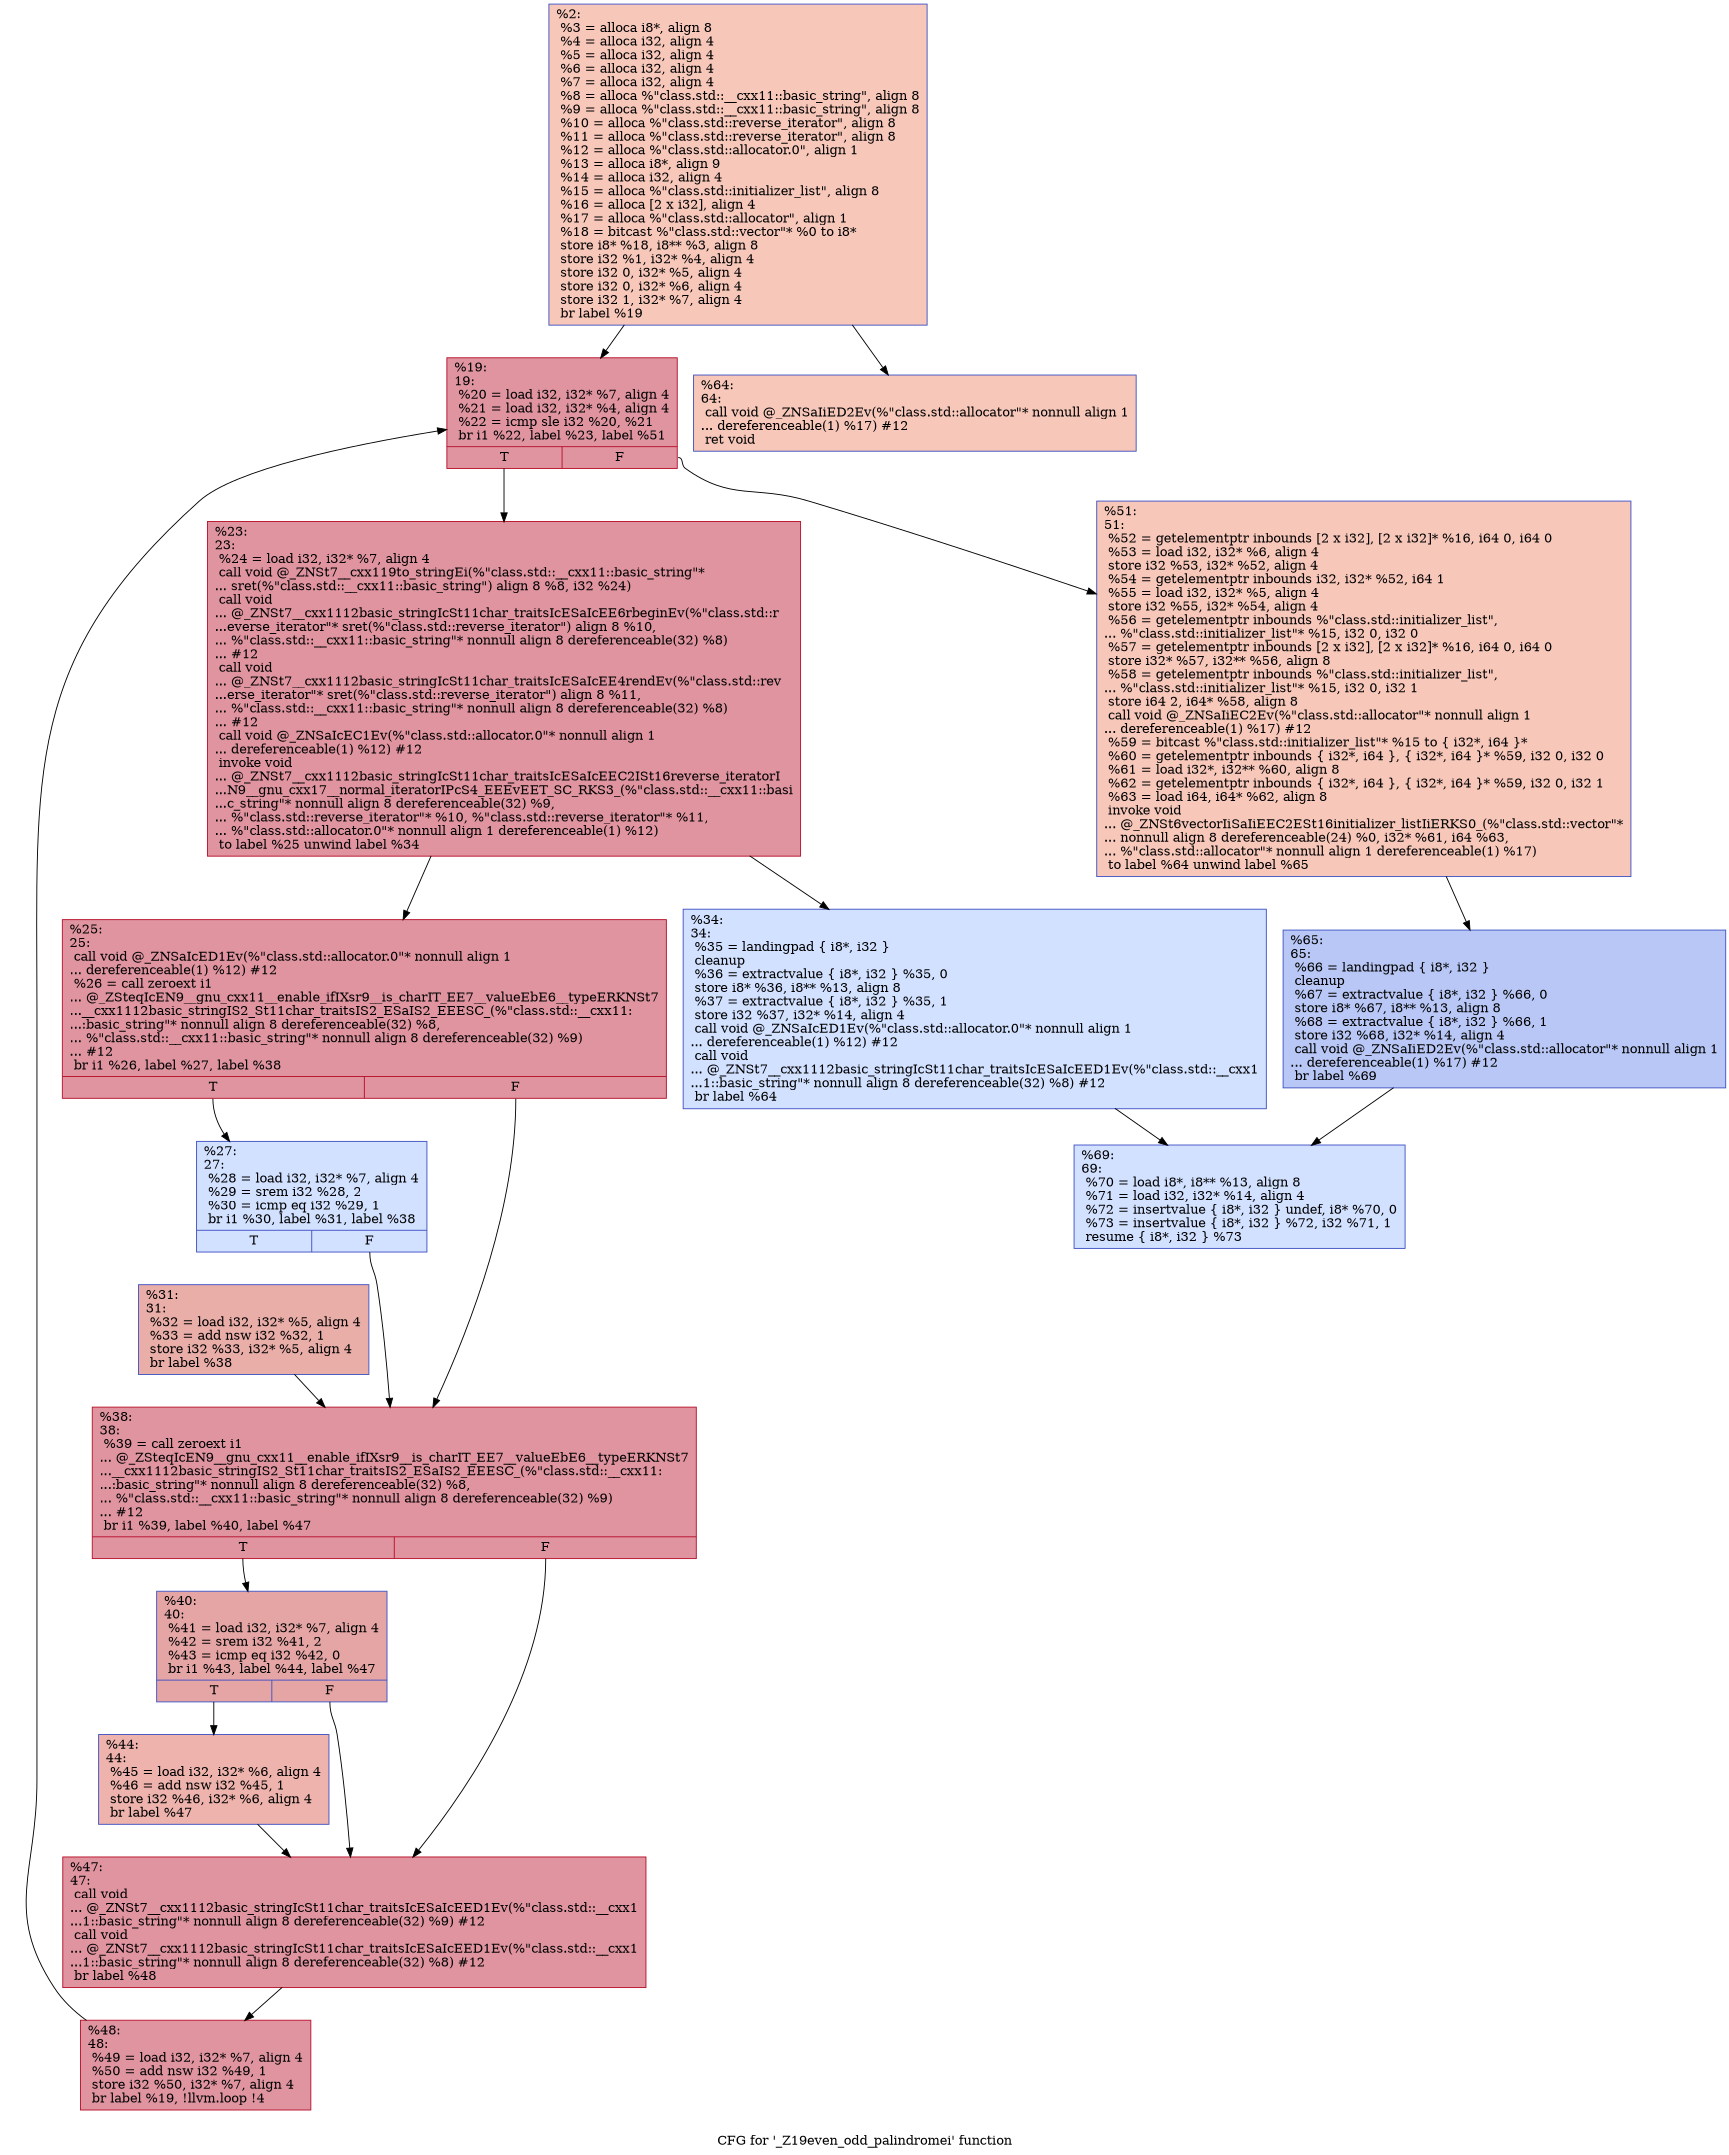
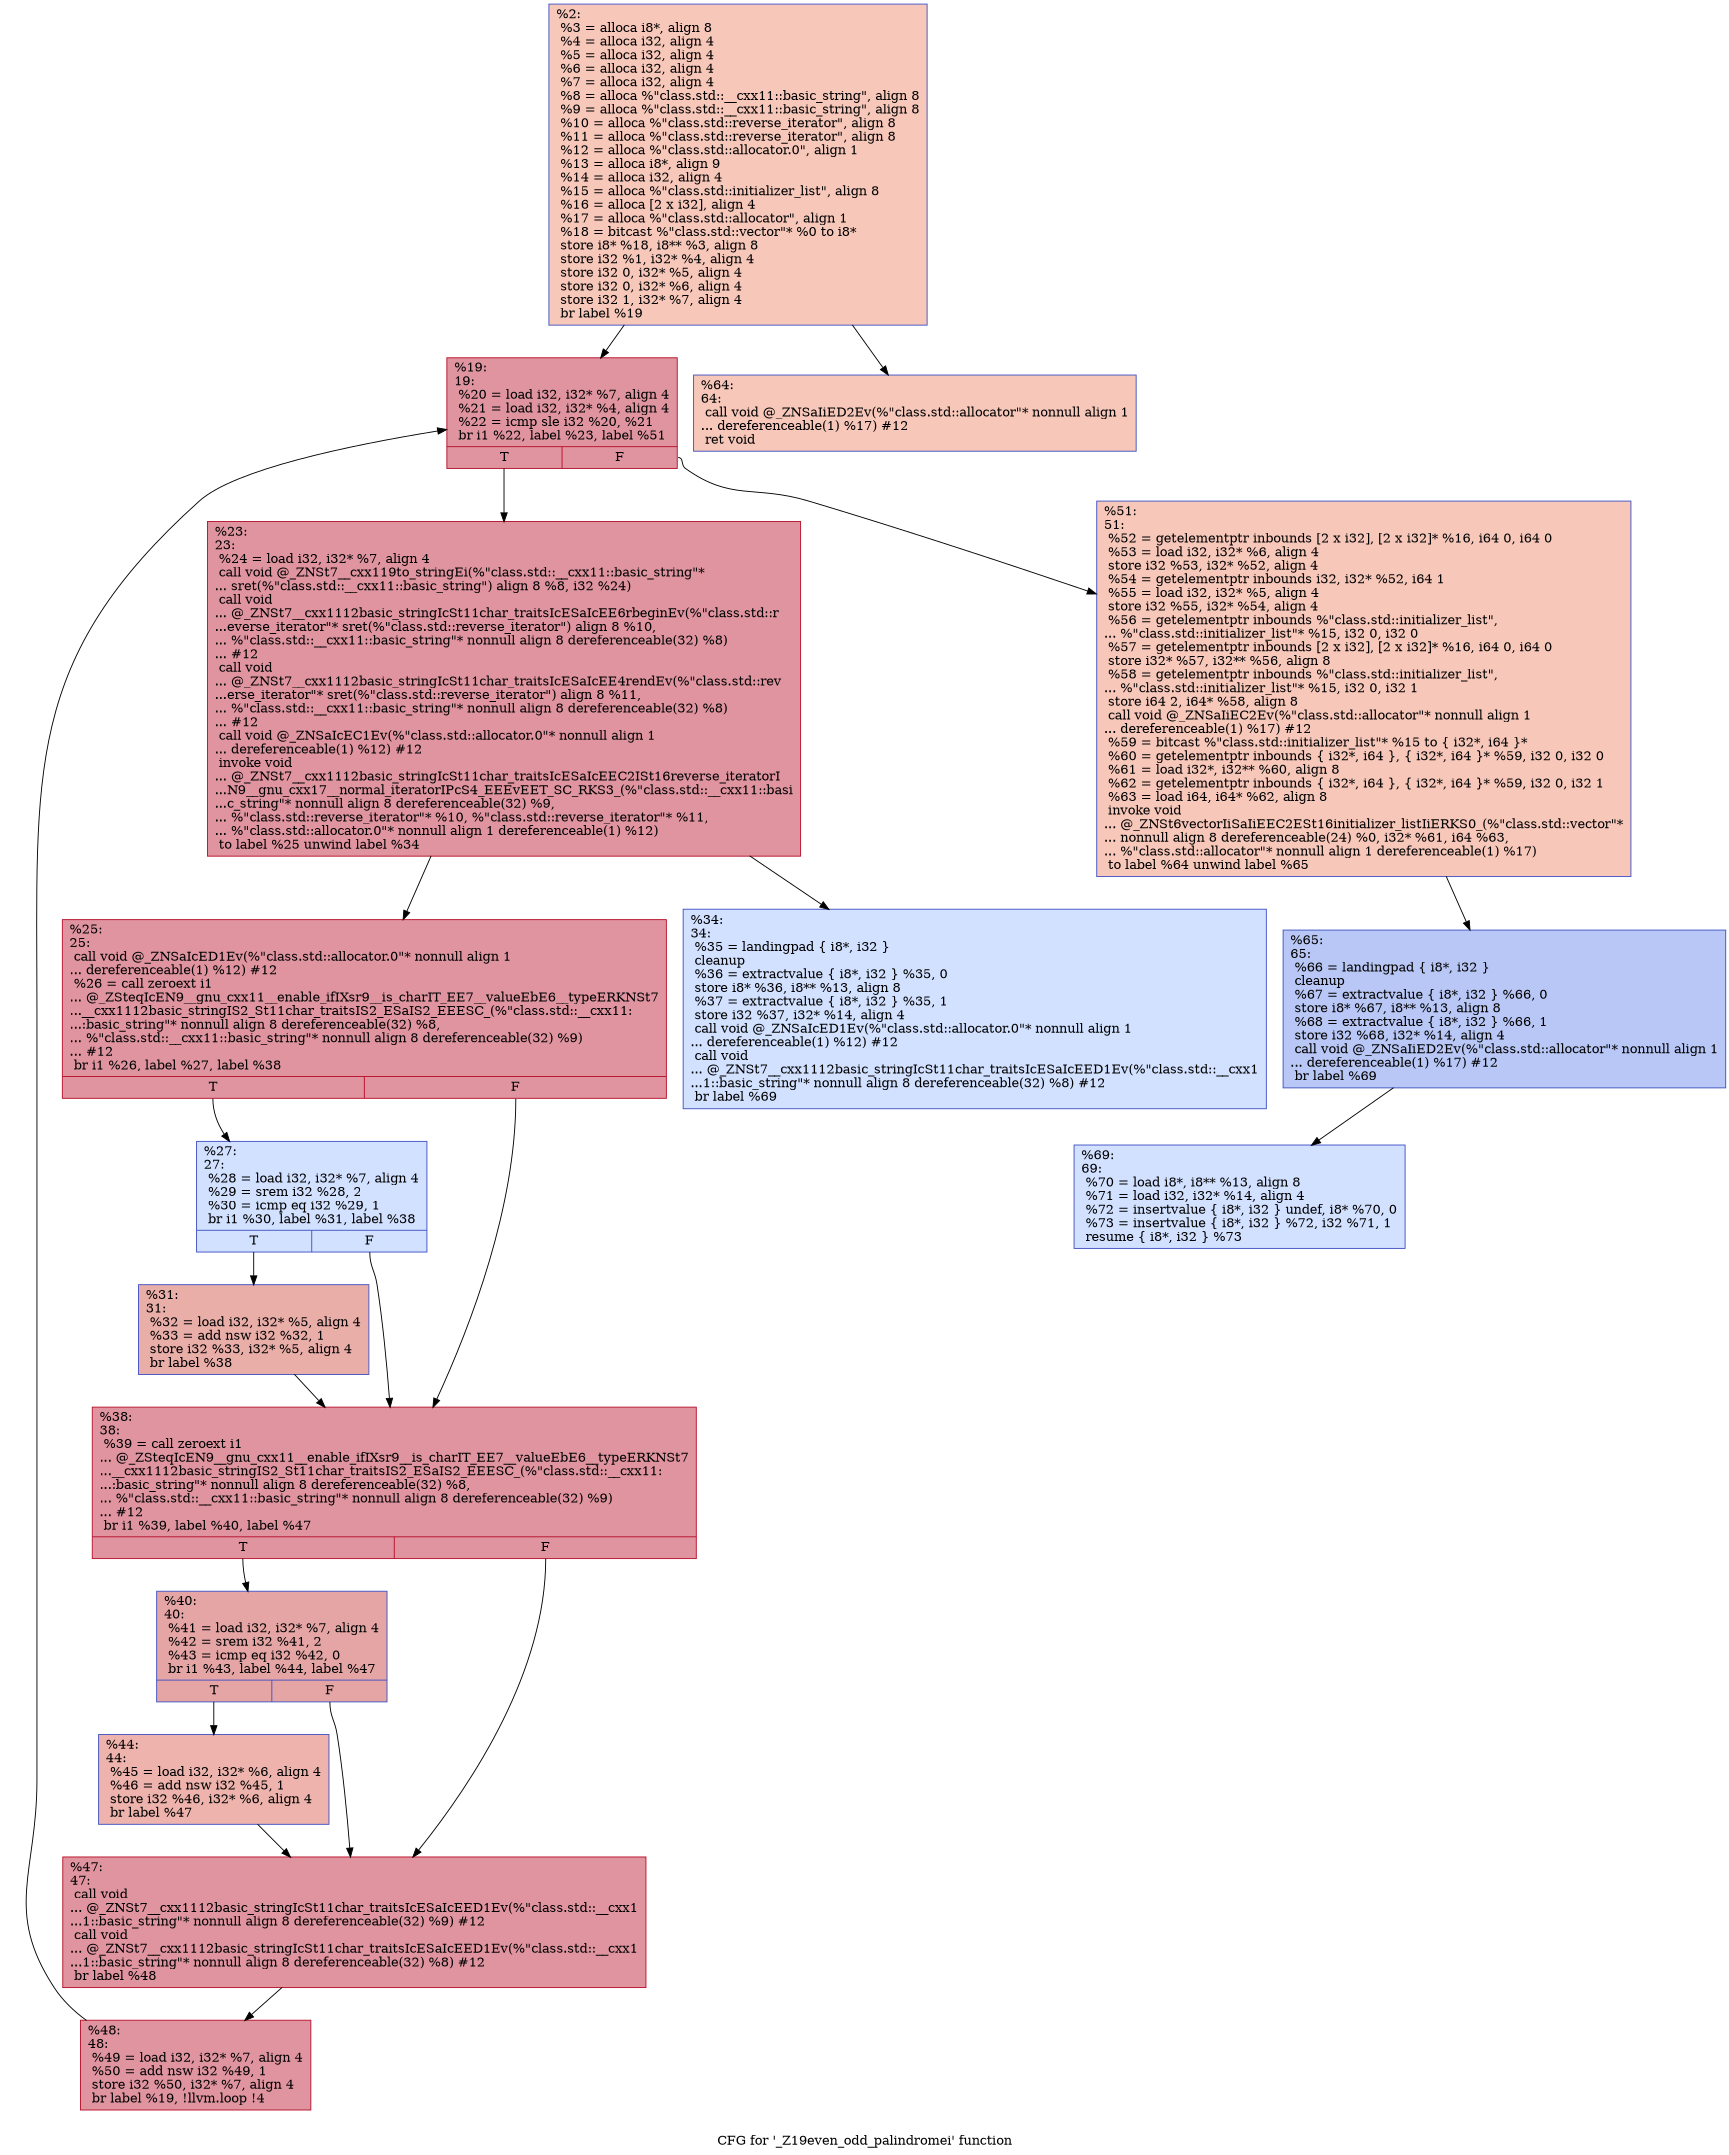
node "%34:": text "br label %64" -> "br label %69"
edge "%34:" -> "%69:": removed
edge "%27:" -> "%31:": added
